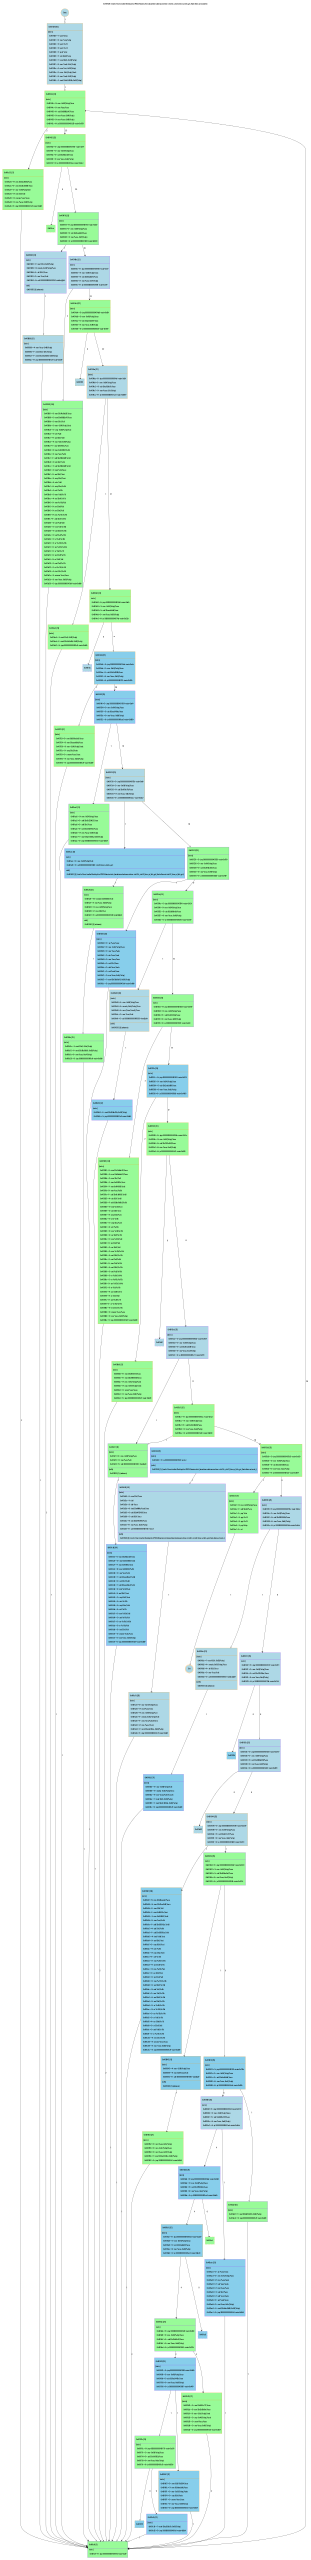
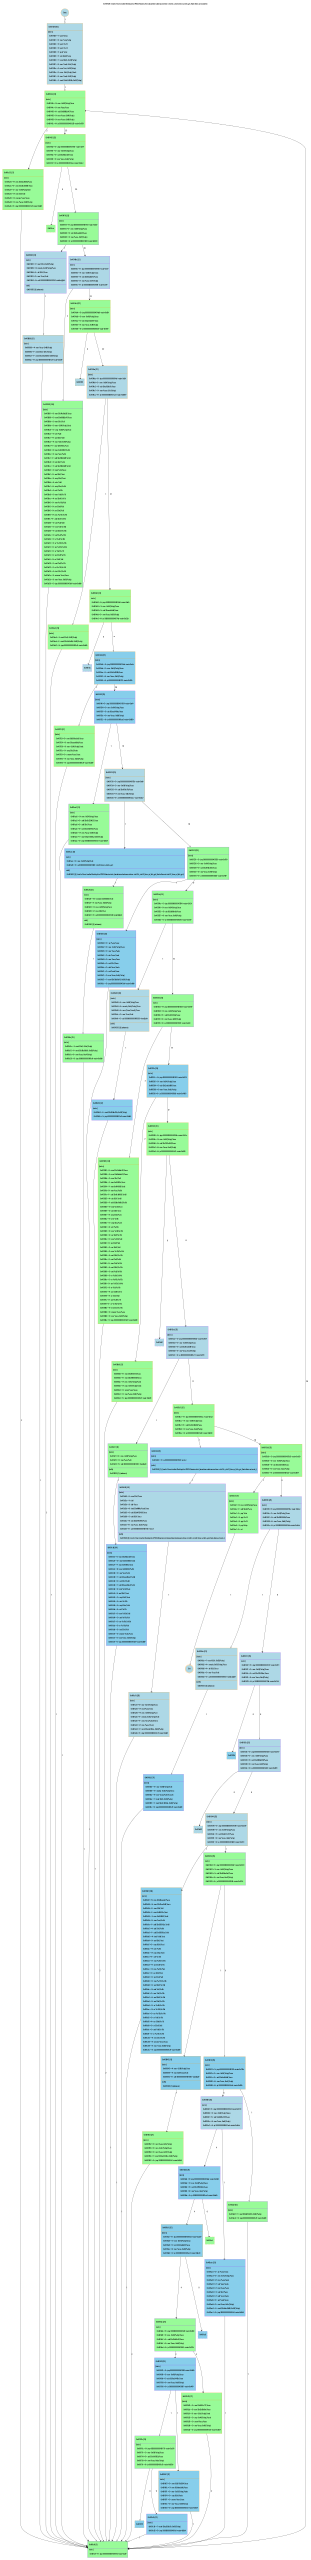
edge "0x4015c7 [25]" -> "0x401c11 [12]": now "0x4015c7 [25]" -> "0x401a50 [5]"
